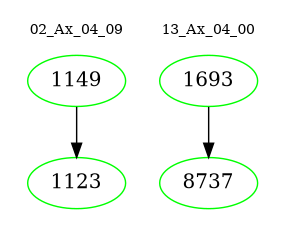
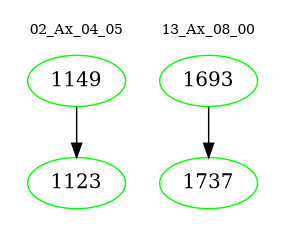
cluster "02_Ax_04_09": label "02_Ax_04_09" -> "02_Ax_04_05"
cluster "13_Ax_04_00": label "13_Ax_04_00" -> "13_Ax_08_00"
node "8737": label "8737" -> "1737"
